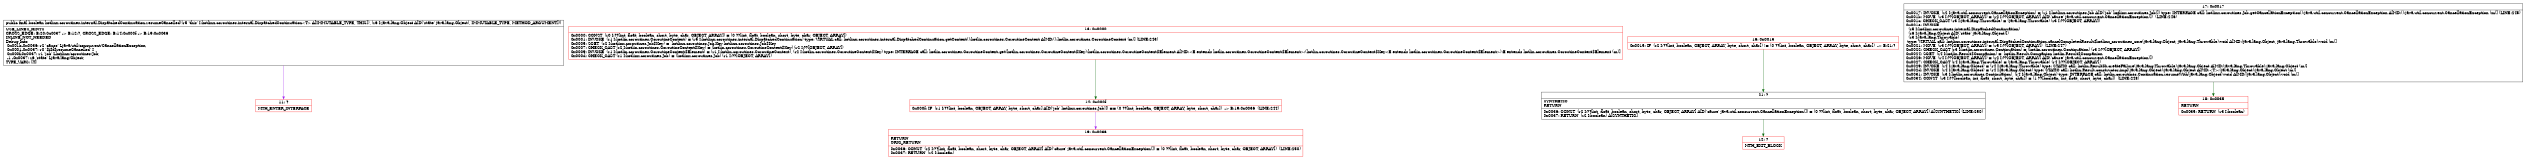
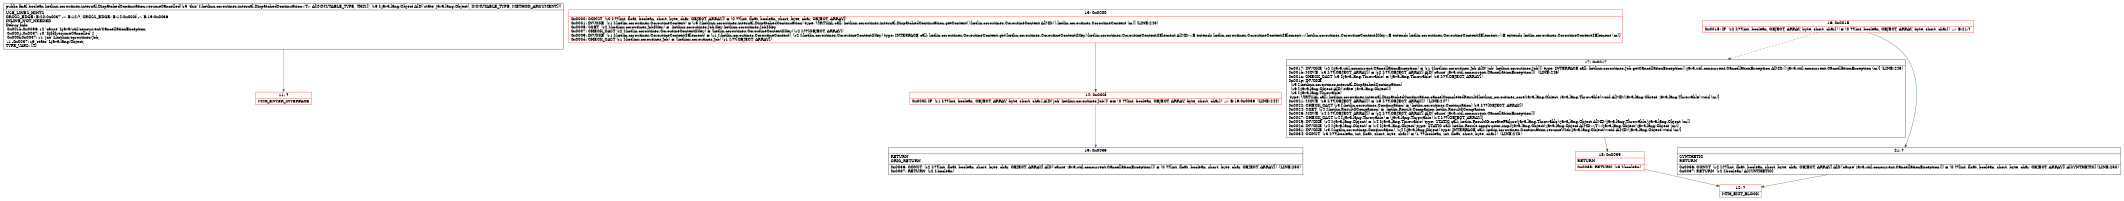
edge "16: 0x0015" -> "17: 0x0017": added
node "19: 0x0036": color red -> black
edge "18: 0x0035" -> "12: ?": added
